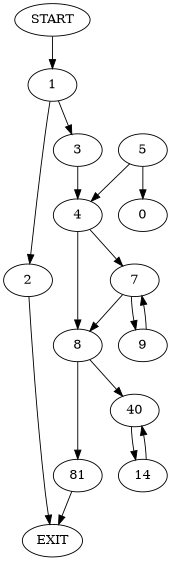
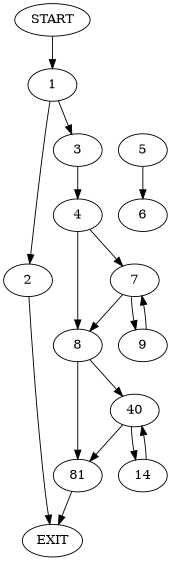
edge "5" -> "4": removed
node "0": label "0" -> "6"
edge "40" -> "81": added
